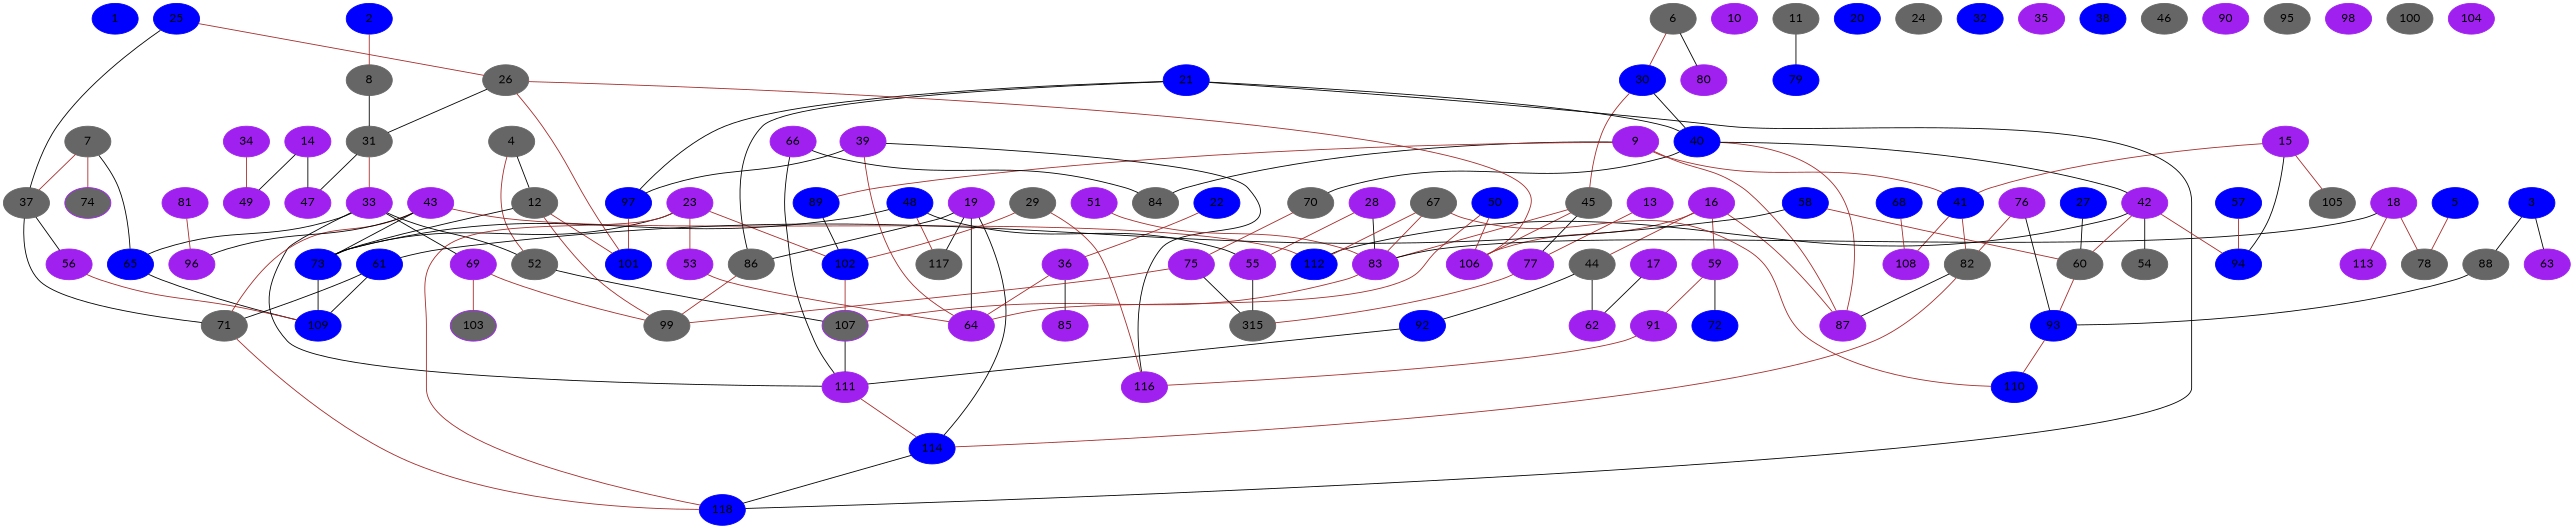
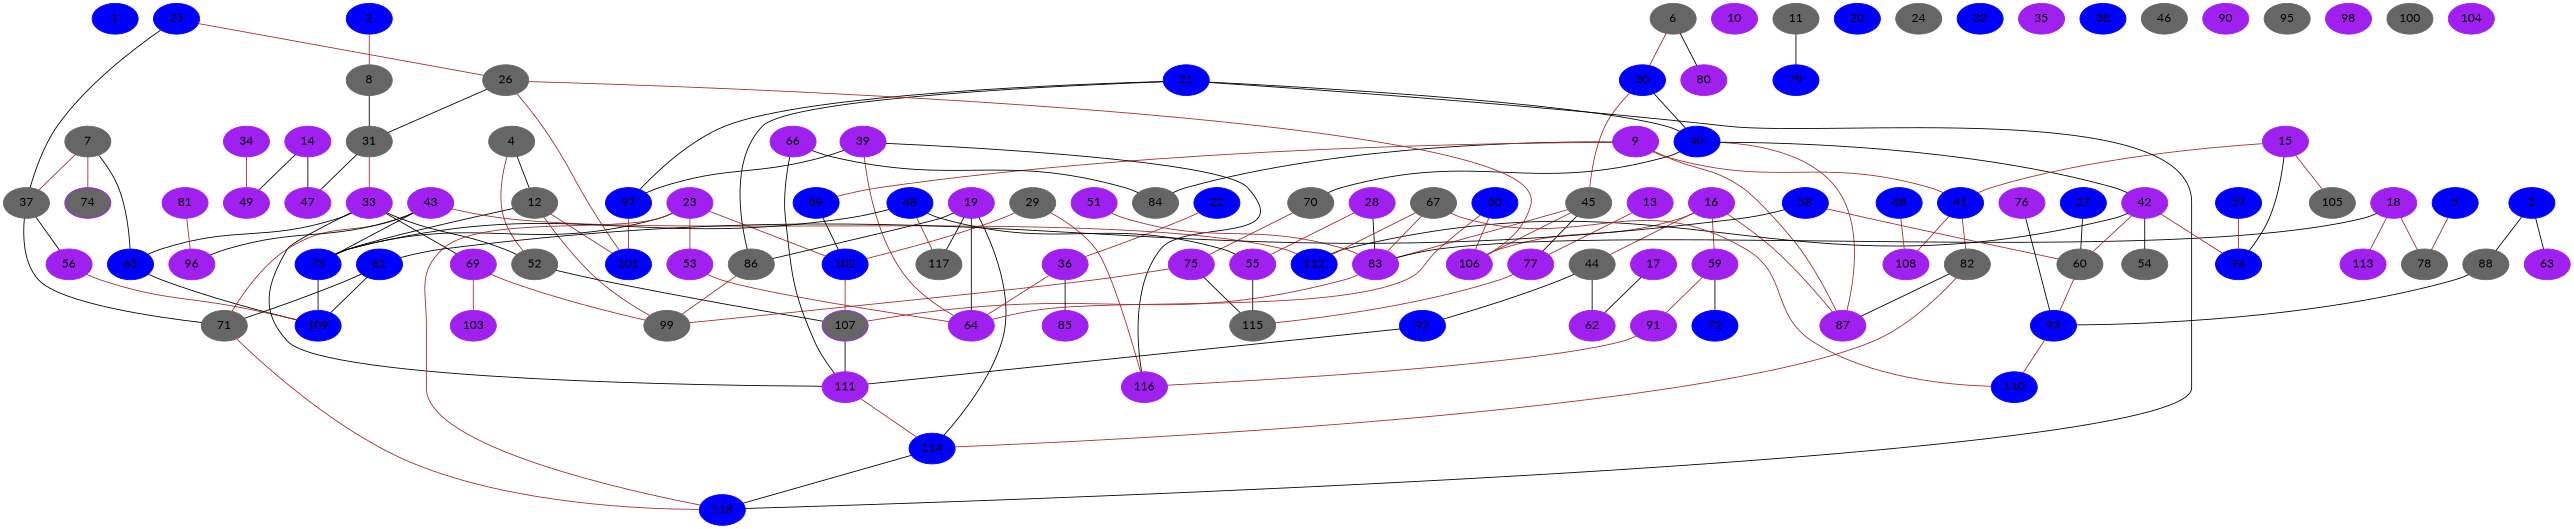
edge "76" -- "82": removed
node "103": fillcolor gray40 -> purple
node "315": label "315" -> "115"
